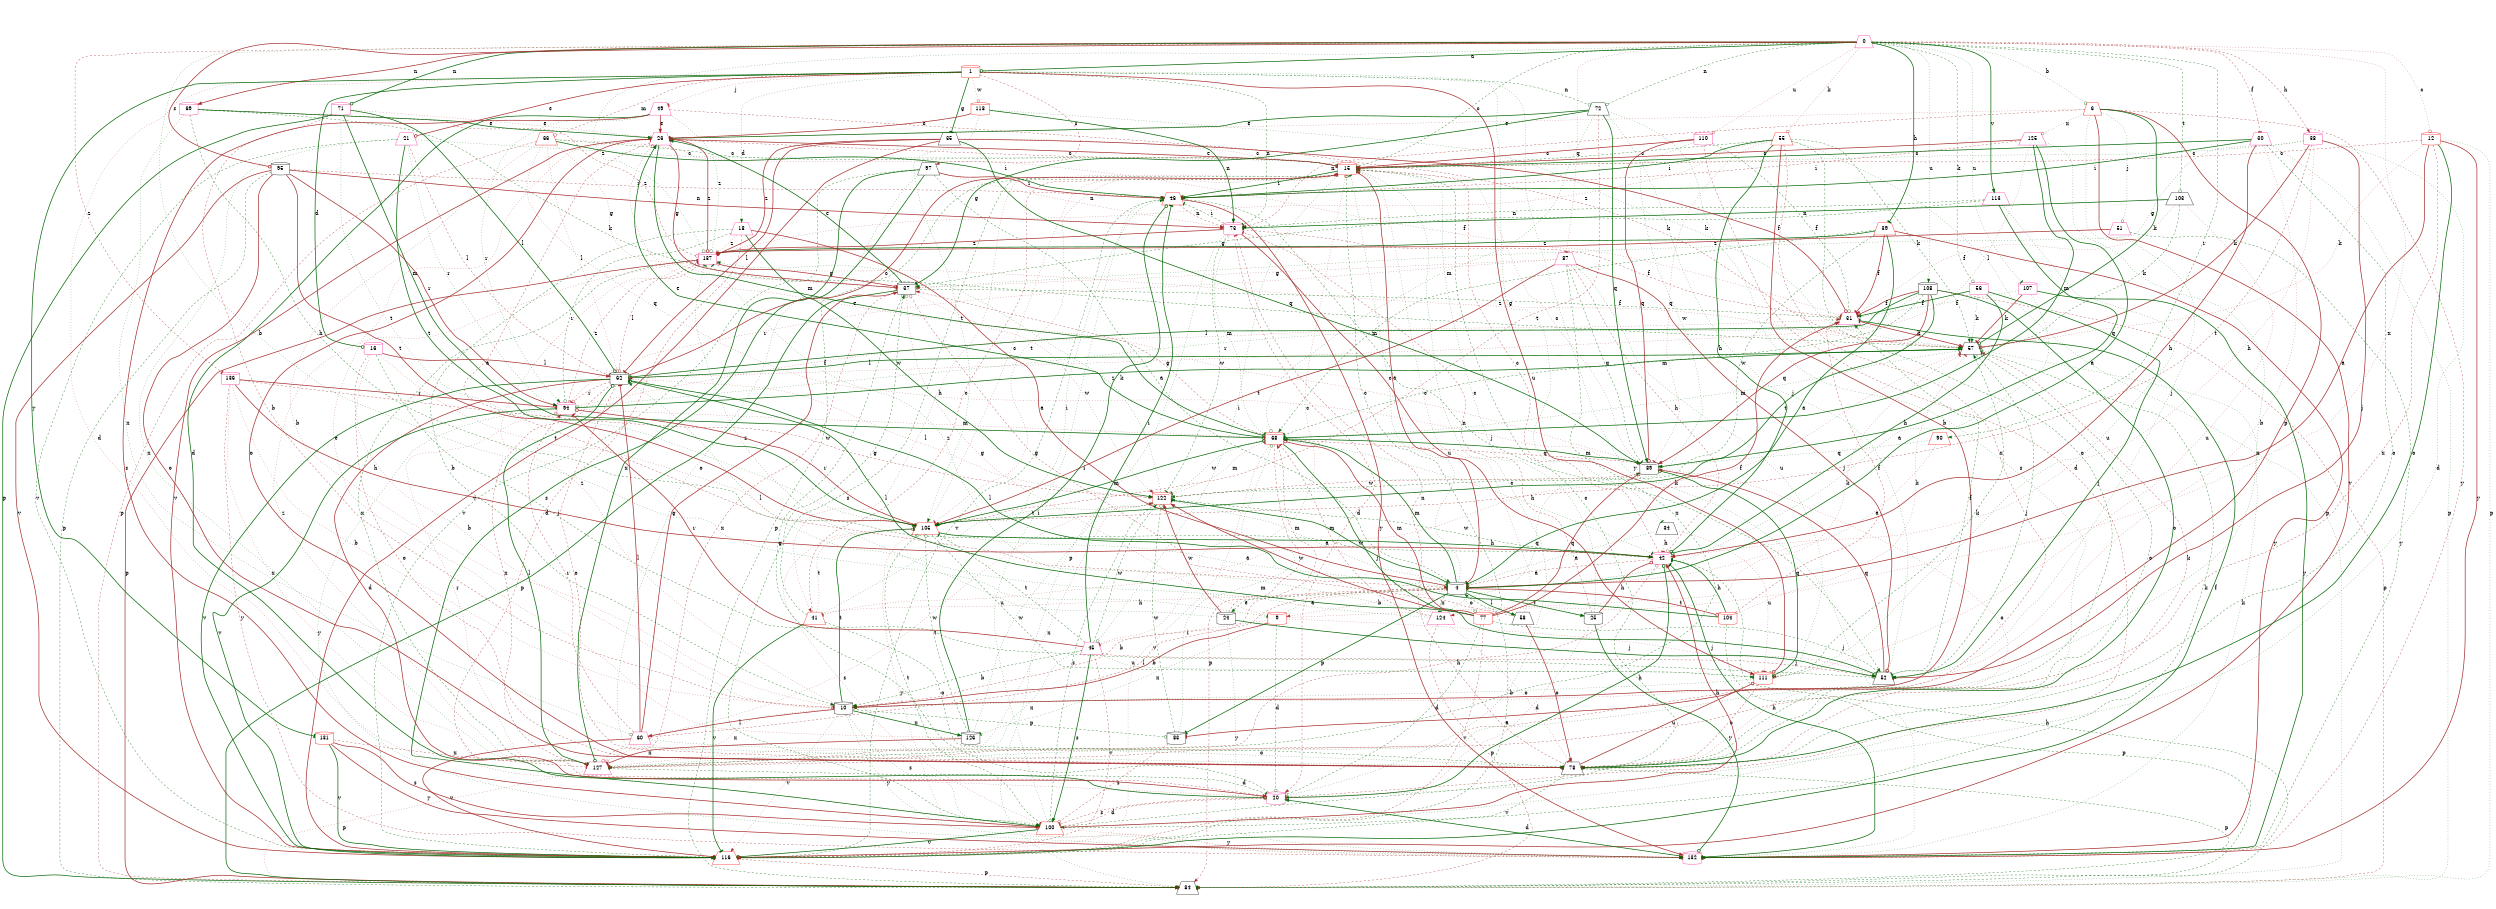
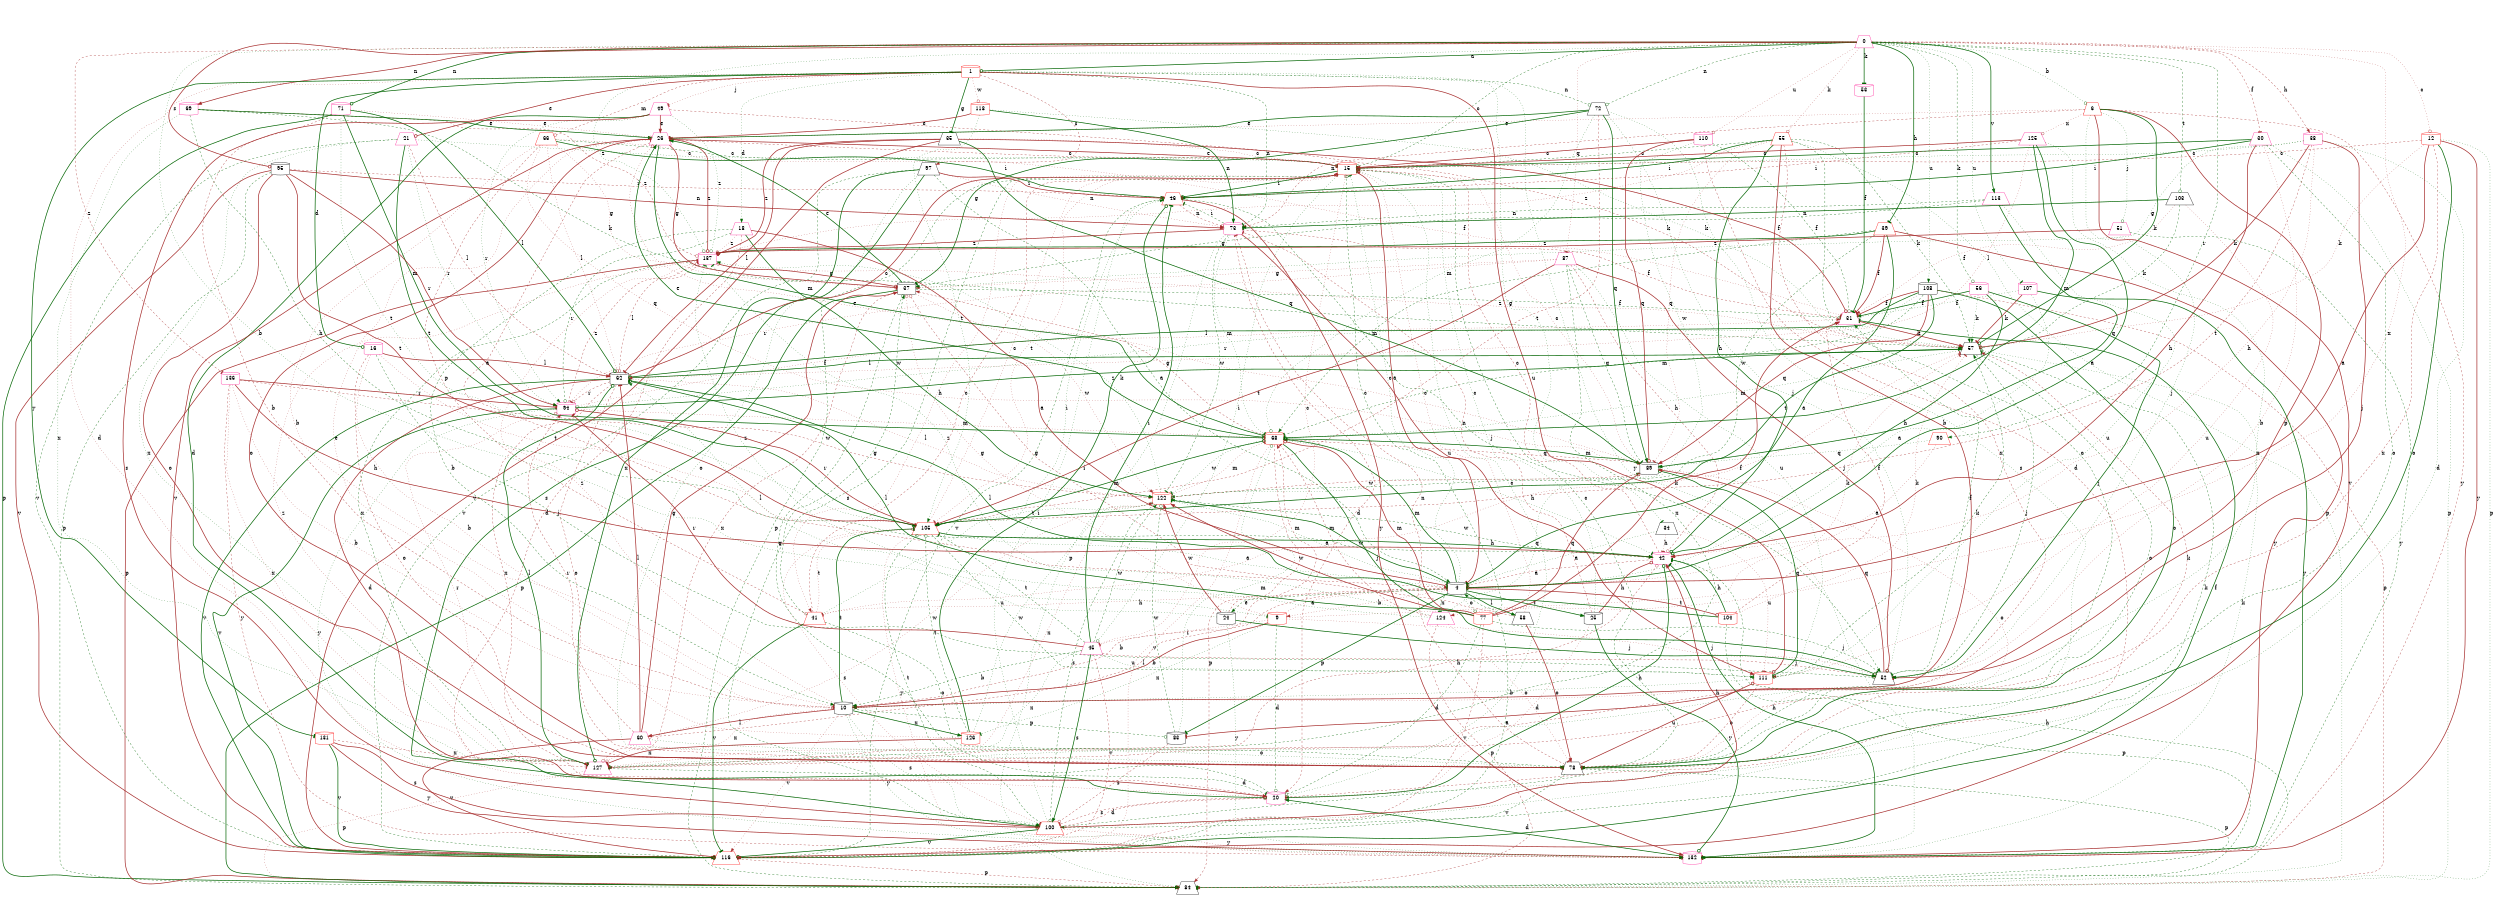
node "53": added
edge "69" -> "60": now "69" -> "127"
node "126": color black -> red
edge "66" -> "84": now "66" -> "41"
